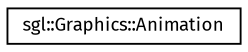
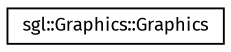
node "sgl::Graphics::Animation": label "sgl::Graphics::Animation" -> "sgl::Graphics::Graphics"
